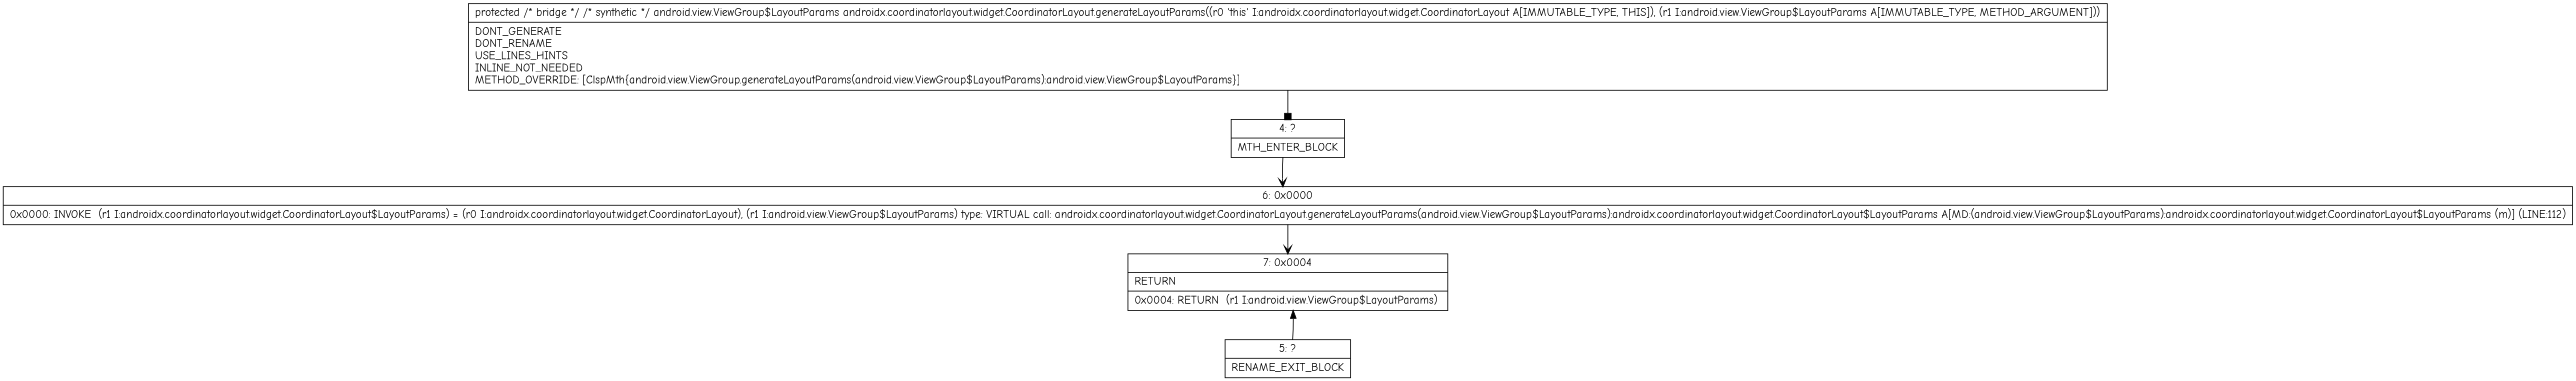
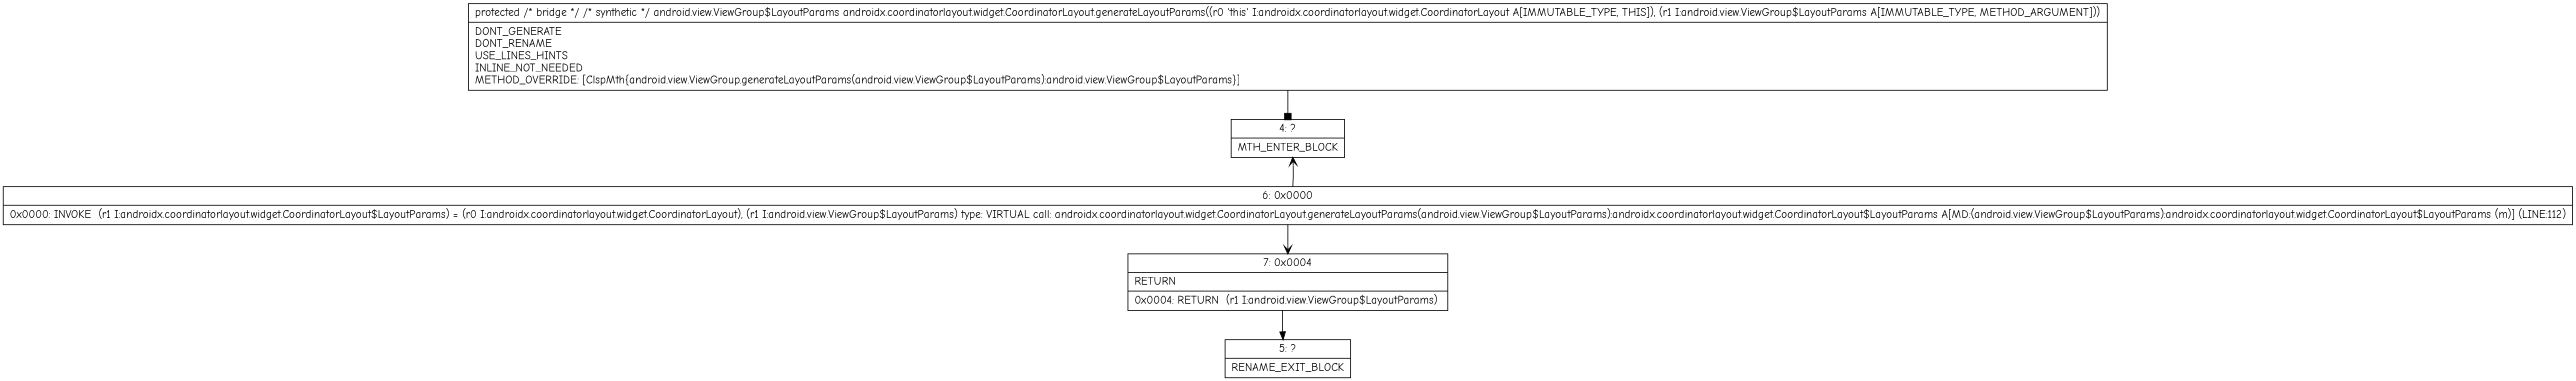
edge "4: ?" -> "6: 0x0000": reversed
edge "5: ?" -> "7: 0x0004": reversed
